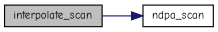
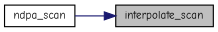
edge "interpolate_scan" -> "ndpa_scan": reversed
